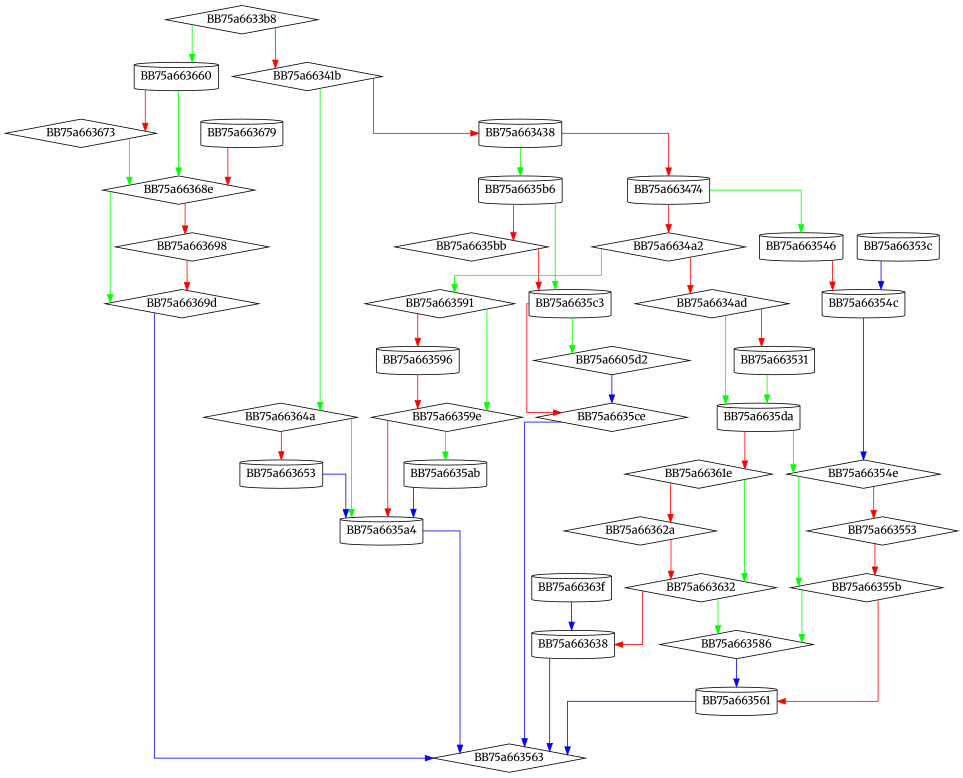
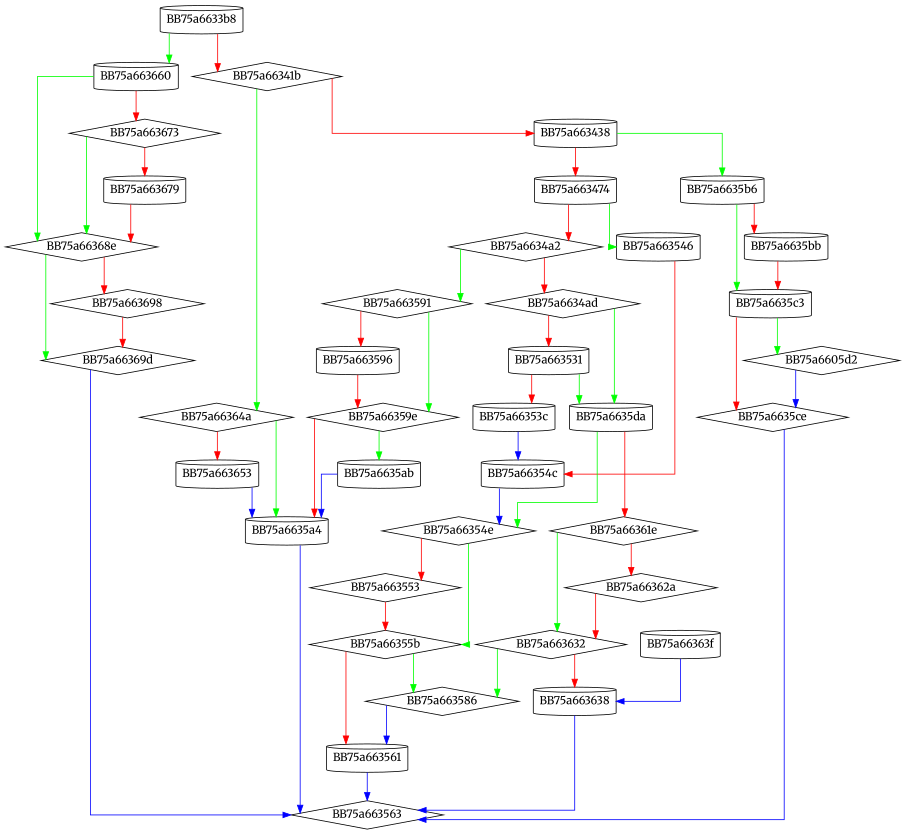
node "BB75a6633b8": shape diamond -> cylinder
edge "BB75a663673" -> "BB75a663679": added
node "BB75a6635bb": shape diamond -> cylinder
edge "BB75a663531" -> "BB75a66353c": added
